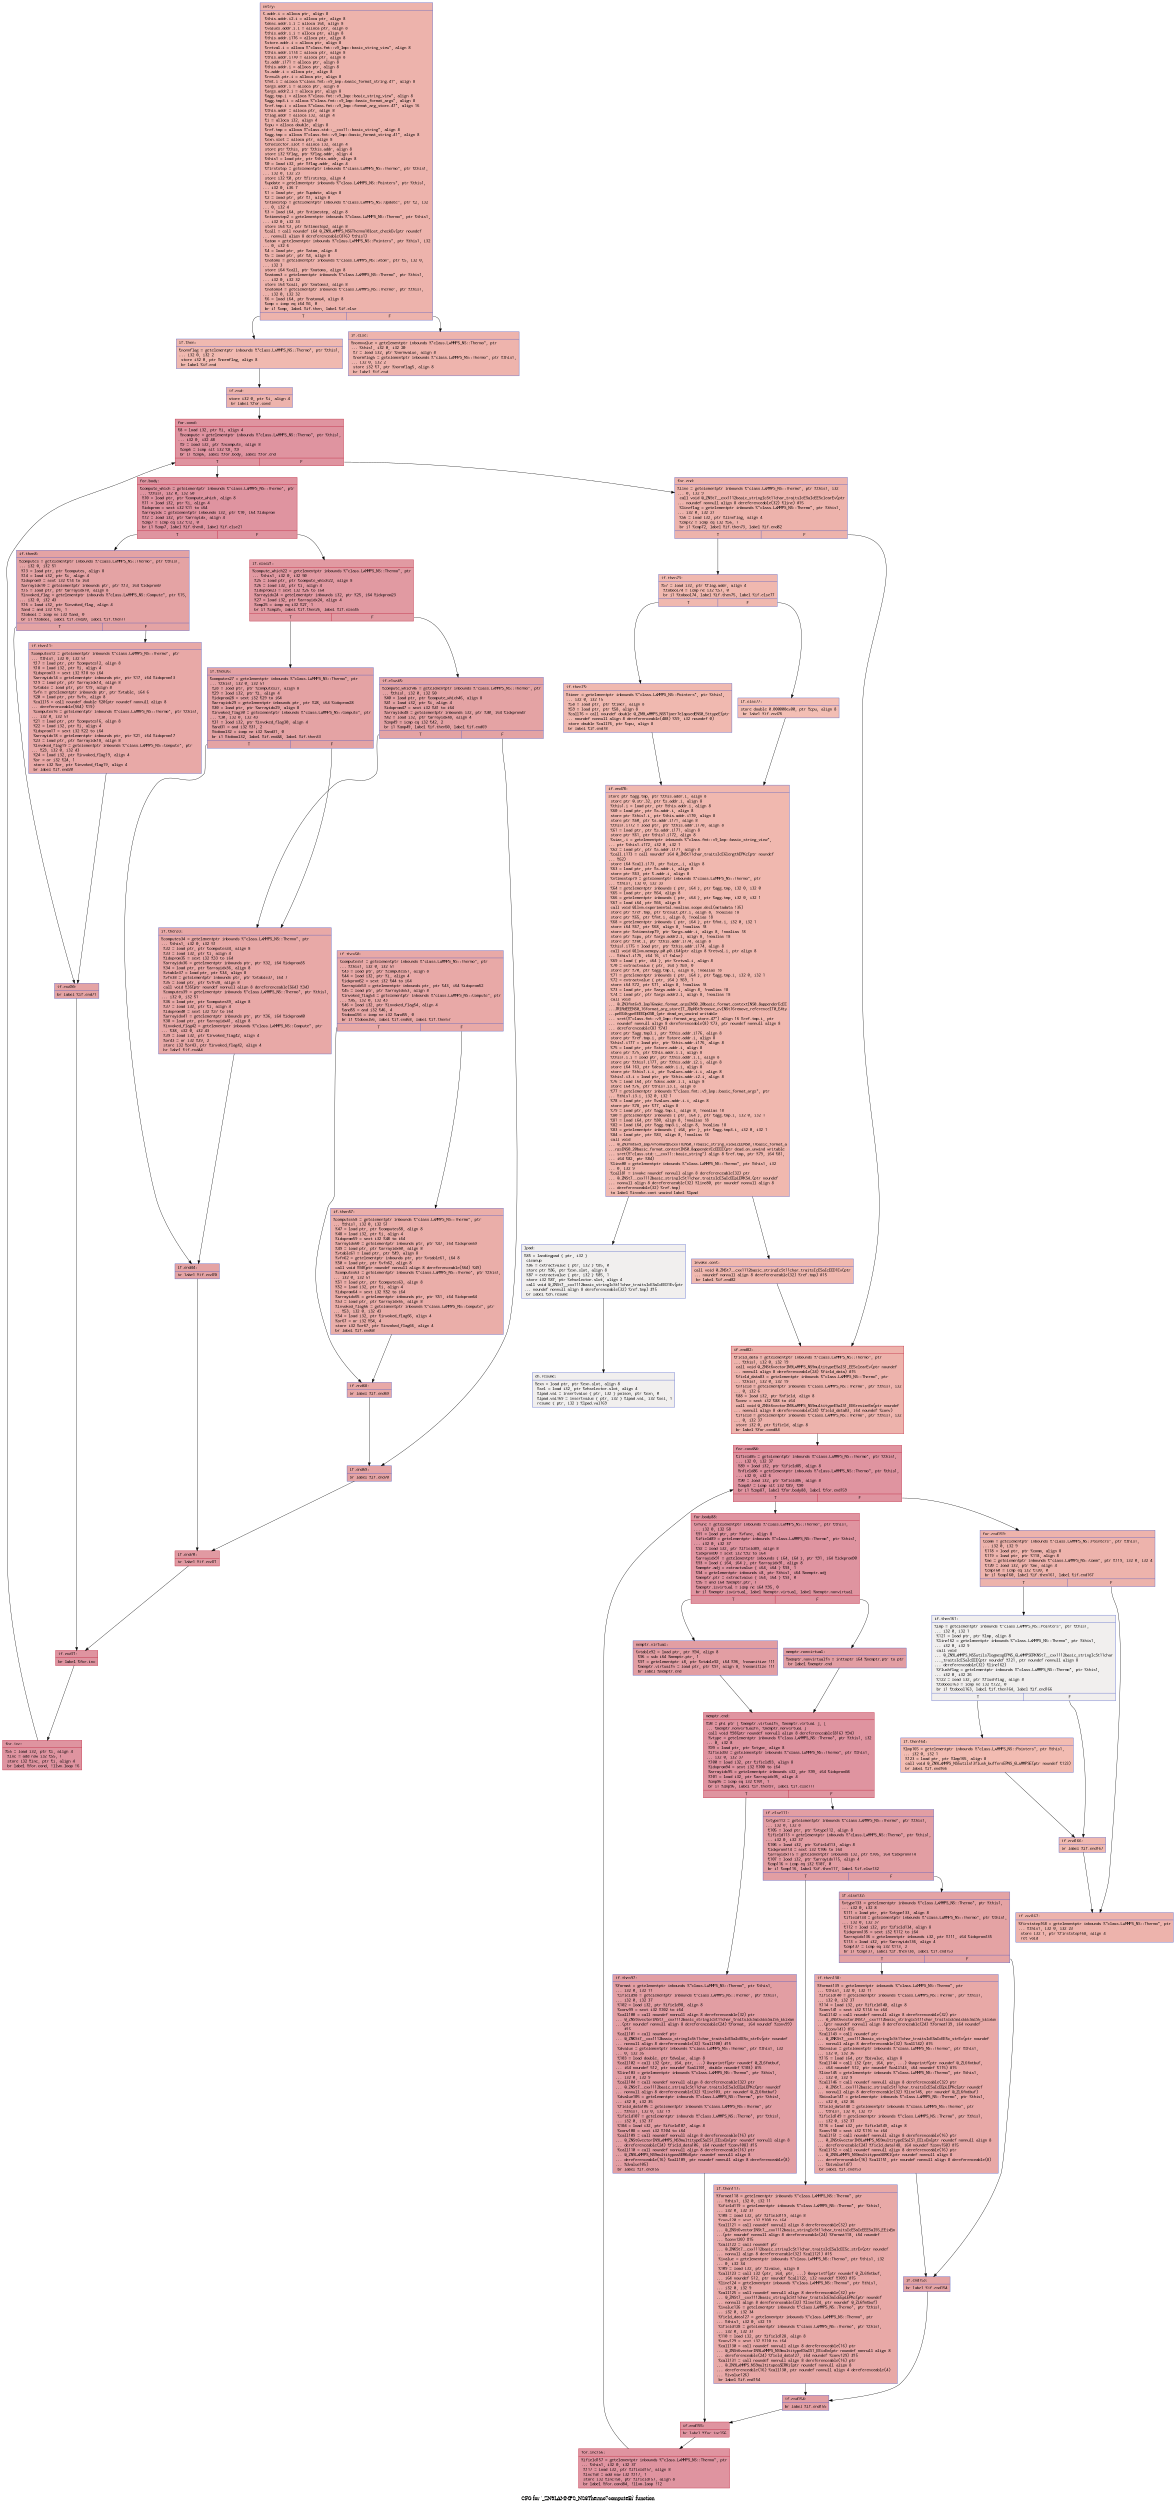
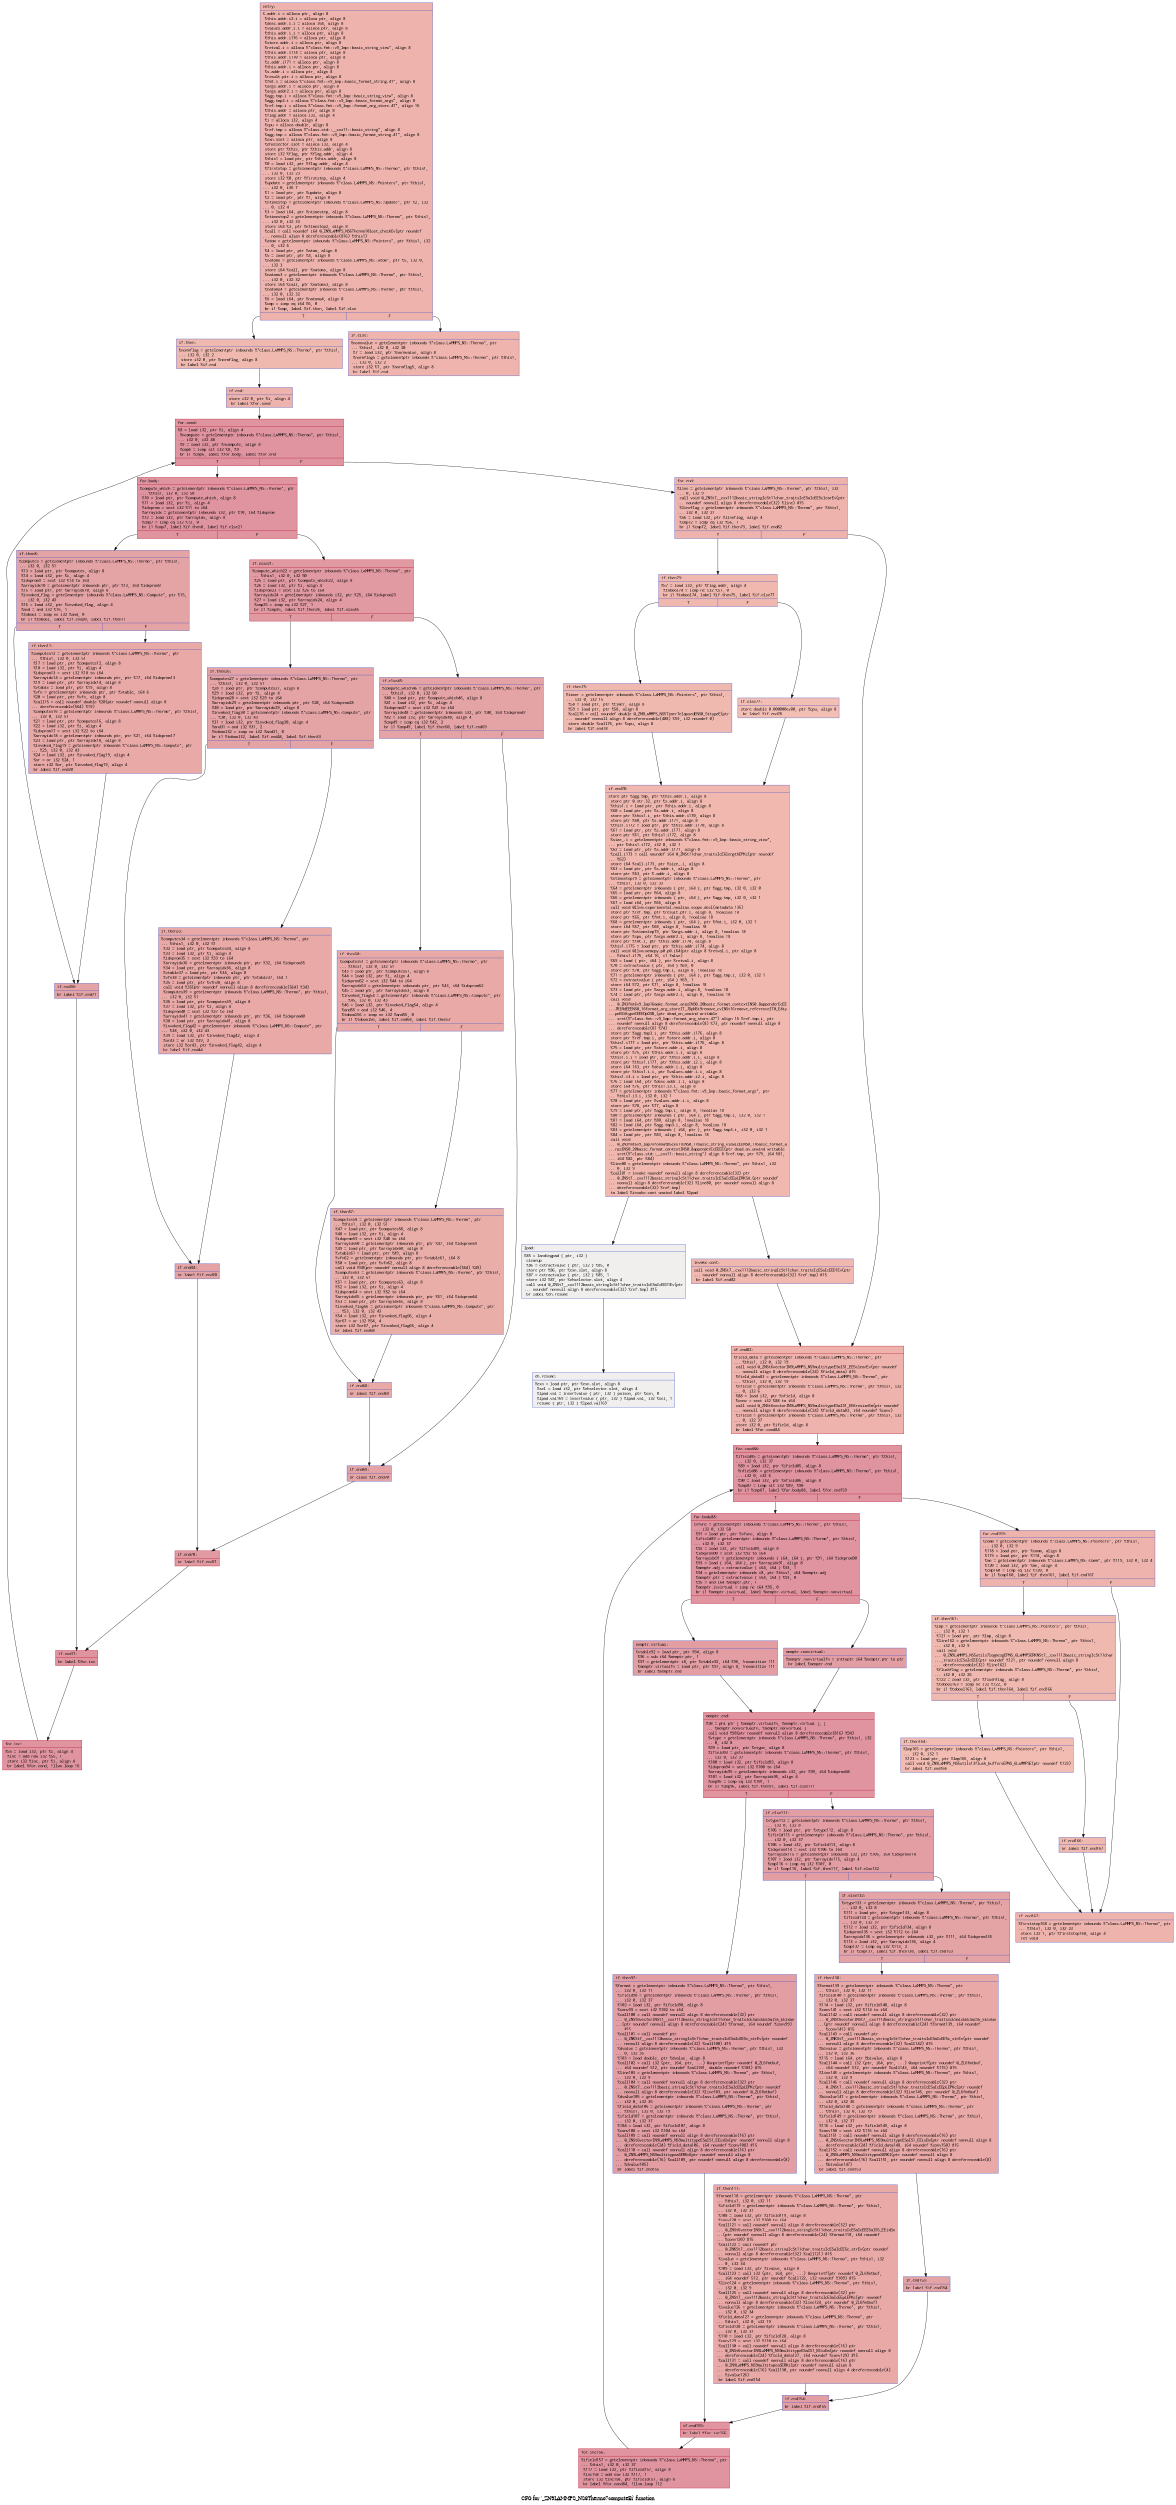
edge "if.else45:" -> "if.then33:": now "if.else45:" -> "if.then50:"
node "if.end69:": text "br label %if.end70" -> "br class %if.end70"
node "if.then161:": fillcolor #e0dbd870 -> #de614d70
edge "if.then164:" -> "if.end166:": now "if.then164:" -> "if.end167:"
edge "if.else132:" -> "if.end153:": removed
